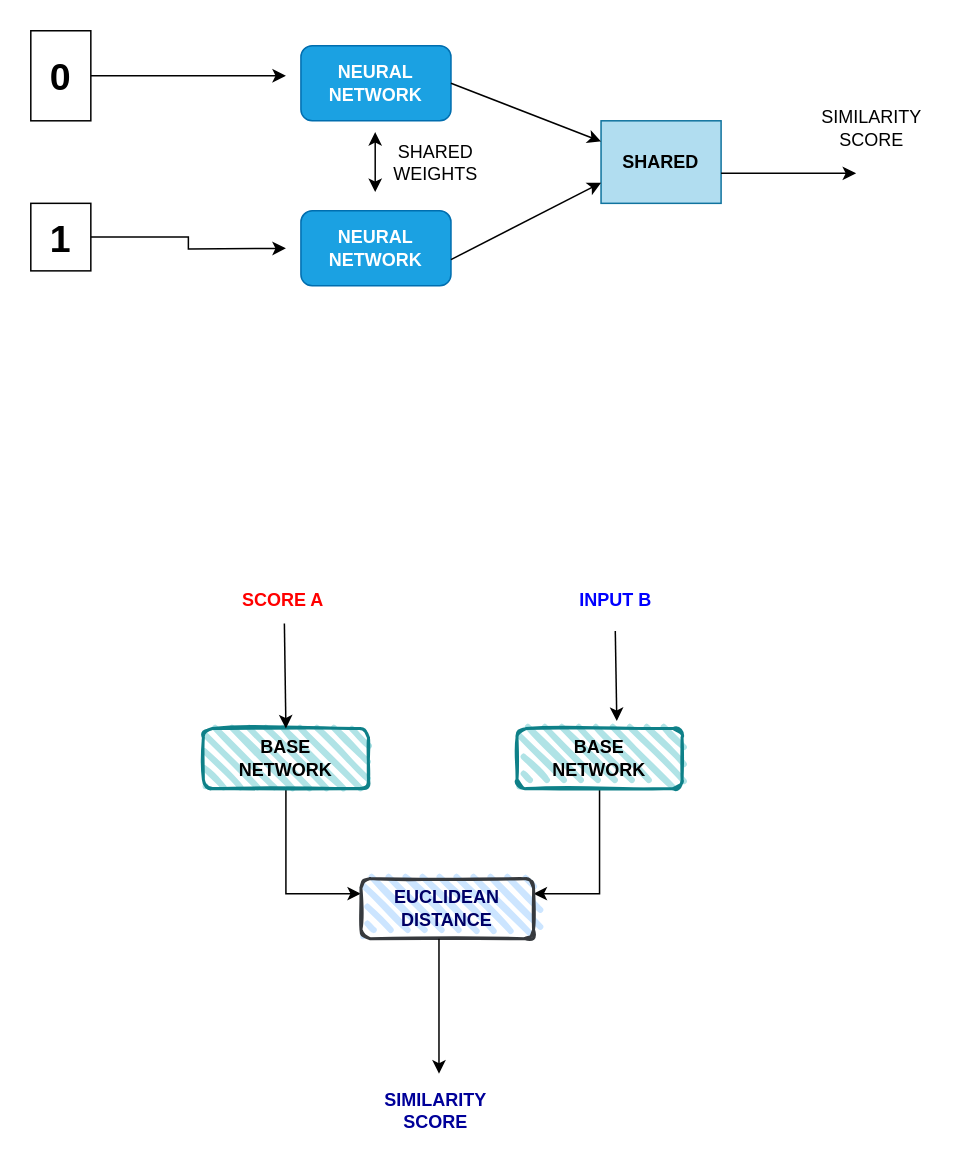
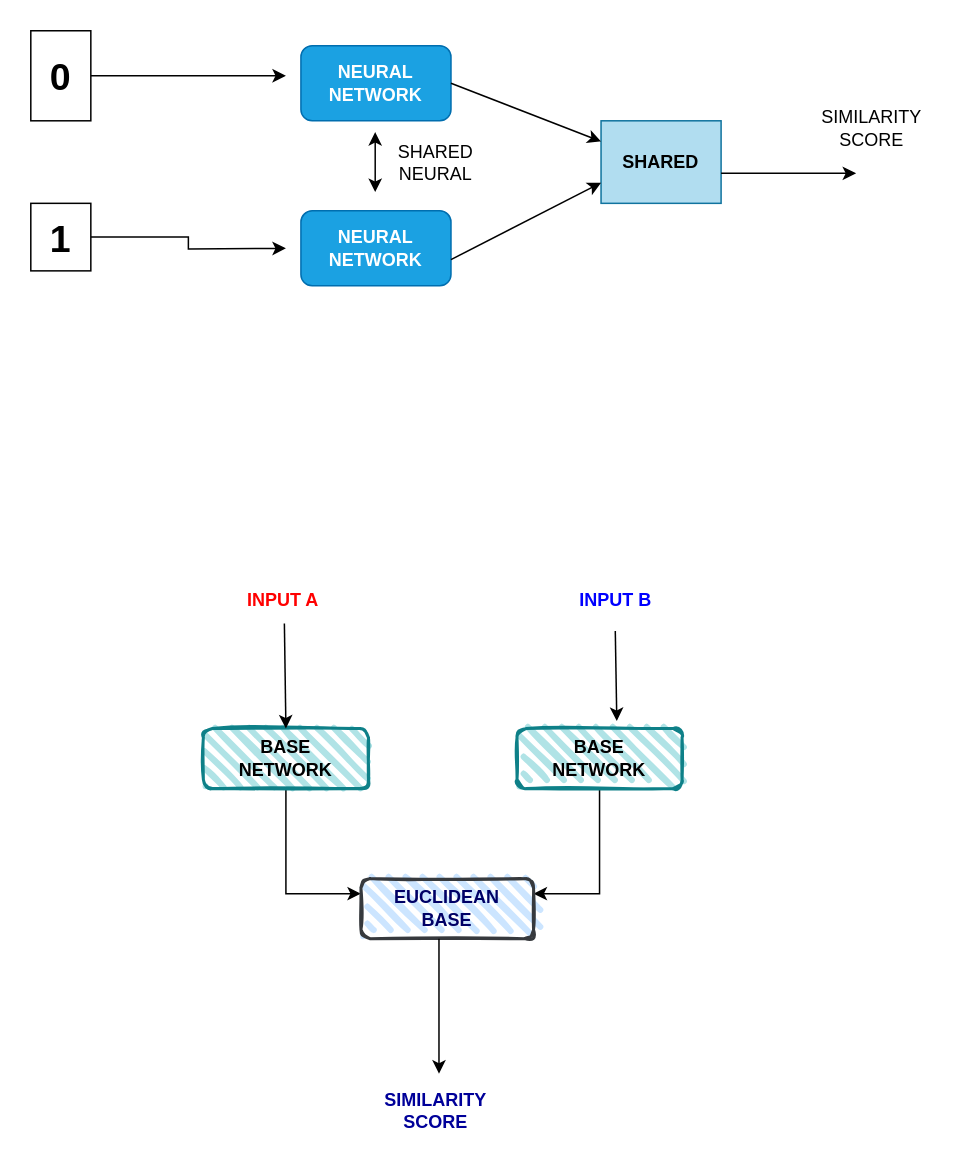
node "SHARED WEIGHTS": label "SHARED WEIGHTS" -> "SHARED NEURAL"
node "SCORE A": label "SCORE A" -> "INPUT A"
node "EUCLIDEAN DISTANCE": label "EUCLIDEAN DISTANCE" -> "EUCLIDEAN BASE"
